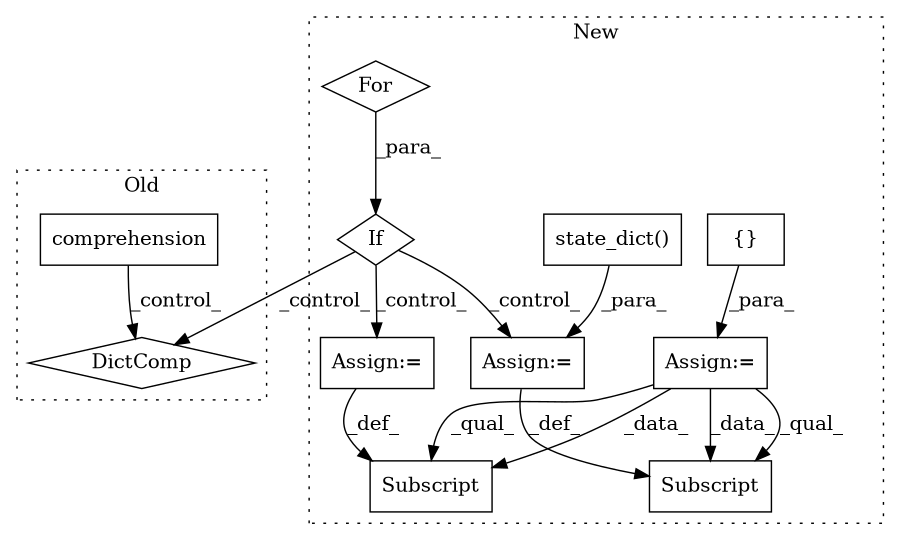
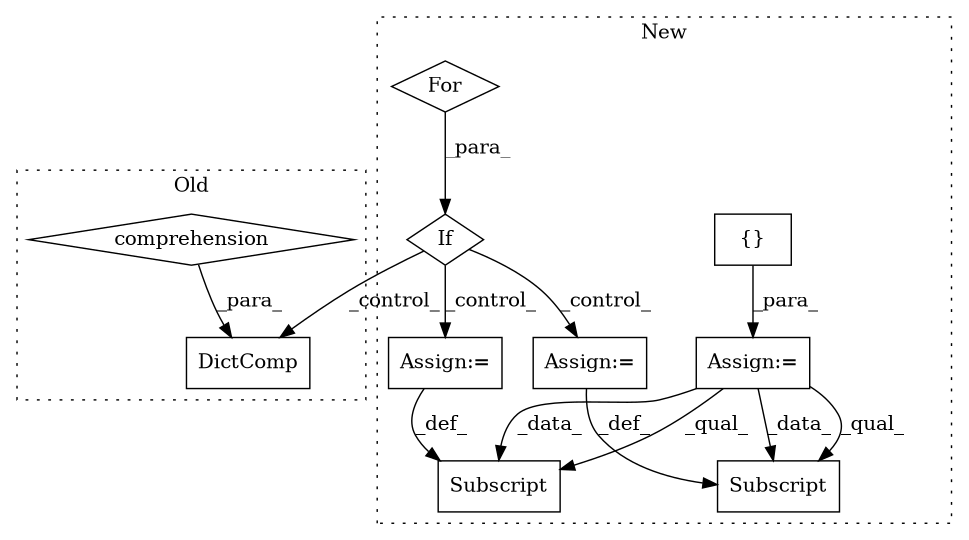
node "comprehension": shape box -> diamond
node "state_dict()": removed
edge "comprehension" -> "DictComp": label "_control_" -> "_para_"
node "DictComp": shape diamond -> box
